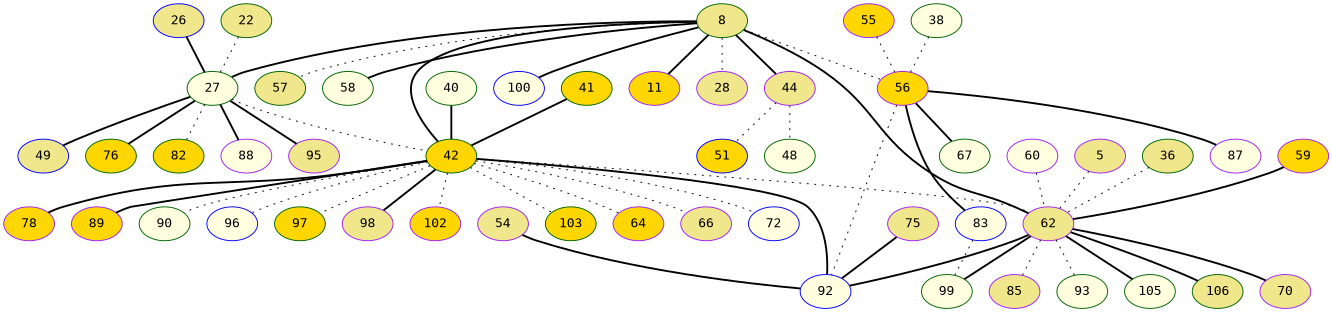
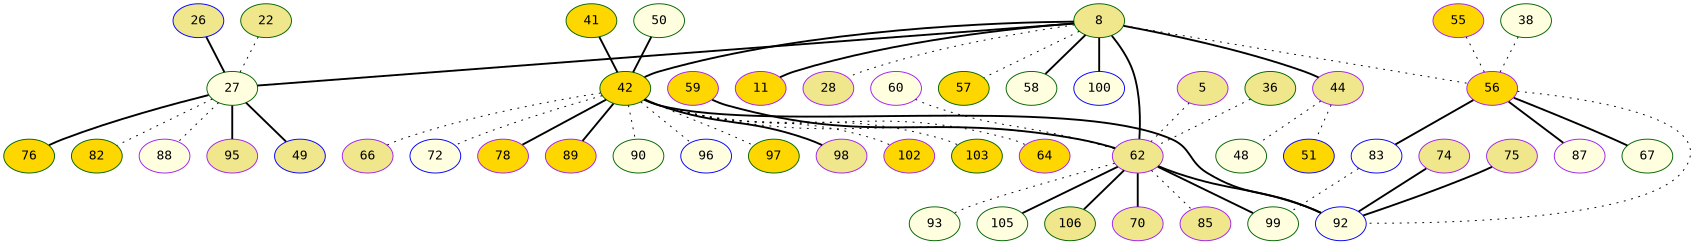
node "57": fillcolor khaki -> gold
node "40": label "40" -> "50"
edge "27" -- "88": style bold -> dotted
edge "27" -- "42": removed
node "54": label "54" -> "74"
